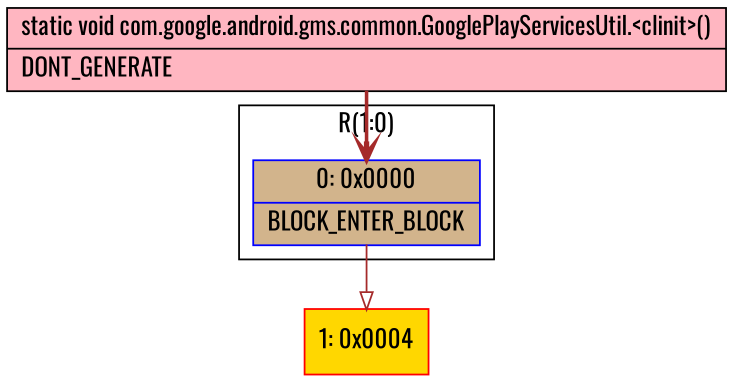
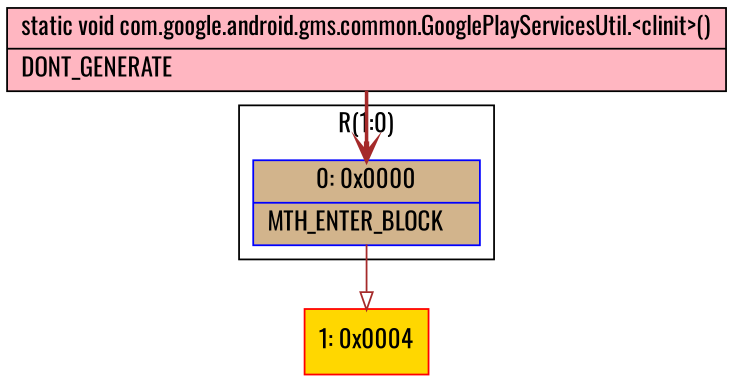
node "0: 0x0000": text "BLOCK_ENTER_BLOCK" -> "MTH_ENTER_BLOCK"
